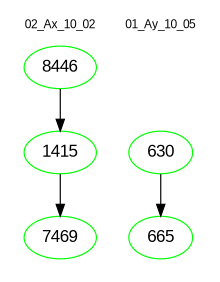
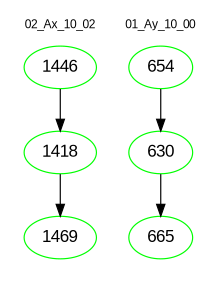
cluster "01_Ay_10_05": label "01_Ay_10_05" -> "01_Ay_10_00"
node "8446": label "8446" -> "1446"
node "654": added
node "1415": label "1415" -> "1418"
node "7469": label "7469" -> "1469"
